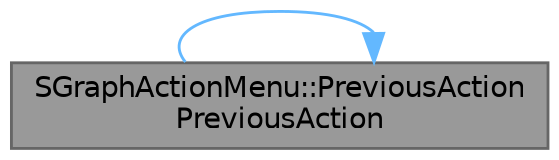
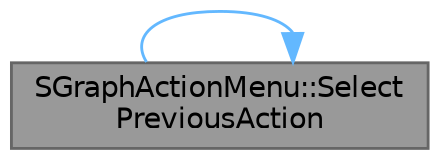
node "SGraphActionMenu::PreviousAction PreviousAction": label "SGraphActionMenu::PreviousAction PreviousAction" -> "SGraphActionMenu::Select PreviousAction"
